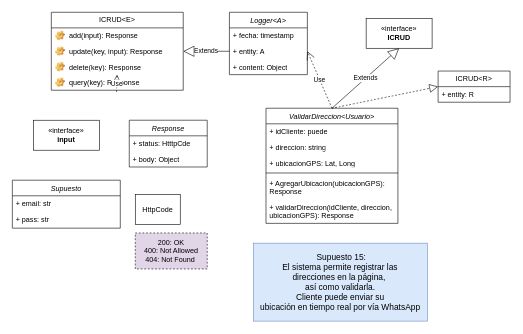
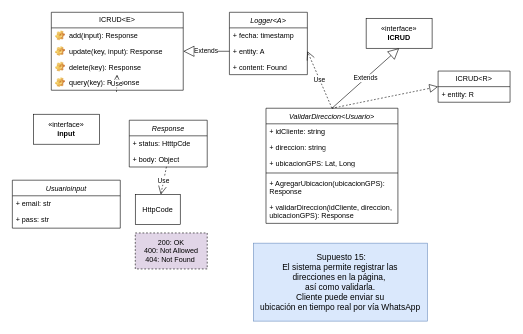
node "+ content: Object": label "+ content: Object" -> "+ content: Found"
node "+ idCliente: puede": label "+ idCliente: puede" -> "+ idCliente: string"
node "«interface» input": moved (66, 135) -> (66, 129)
edge "+ body: Object" -> "HttpCode": added, label "Use"
node "Supuesto": label "Supuesto" -> "Usuarioinput"
